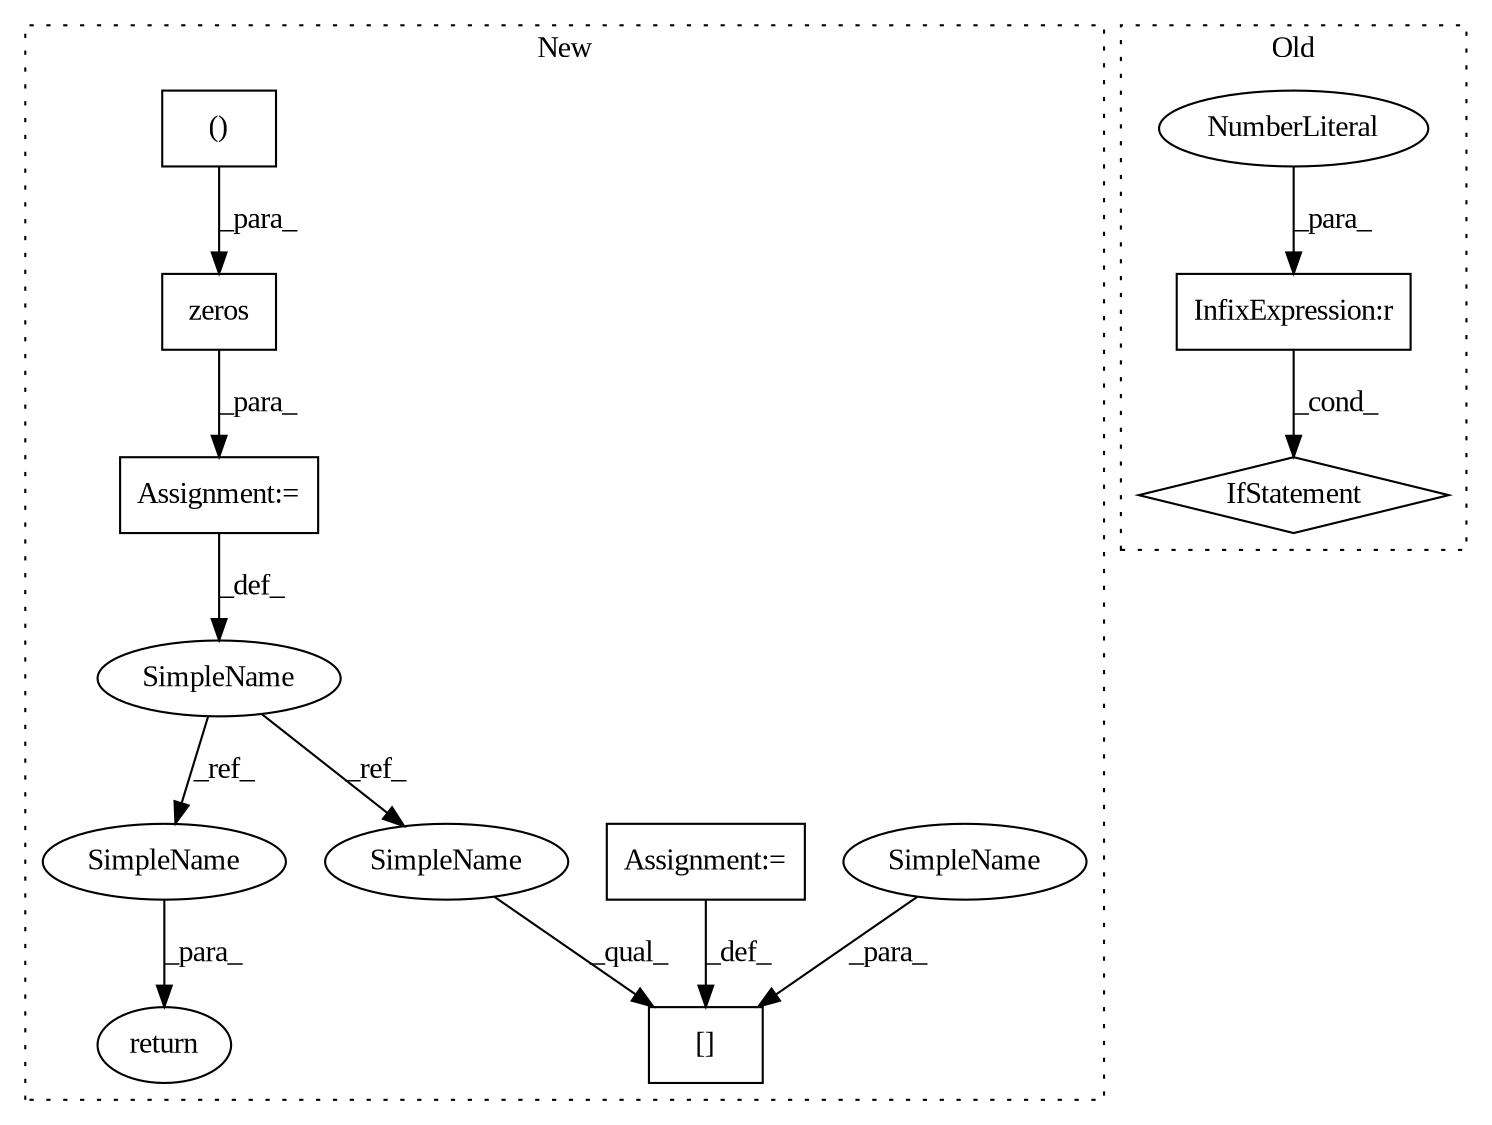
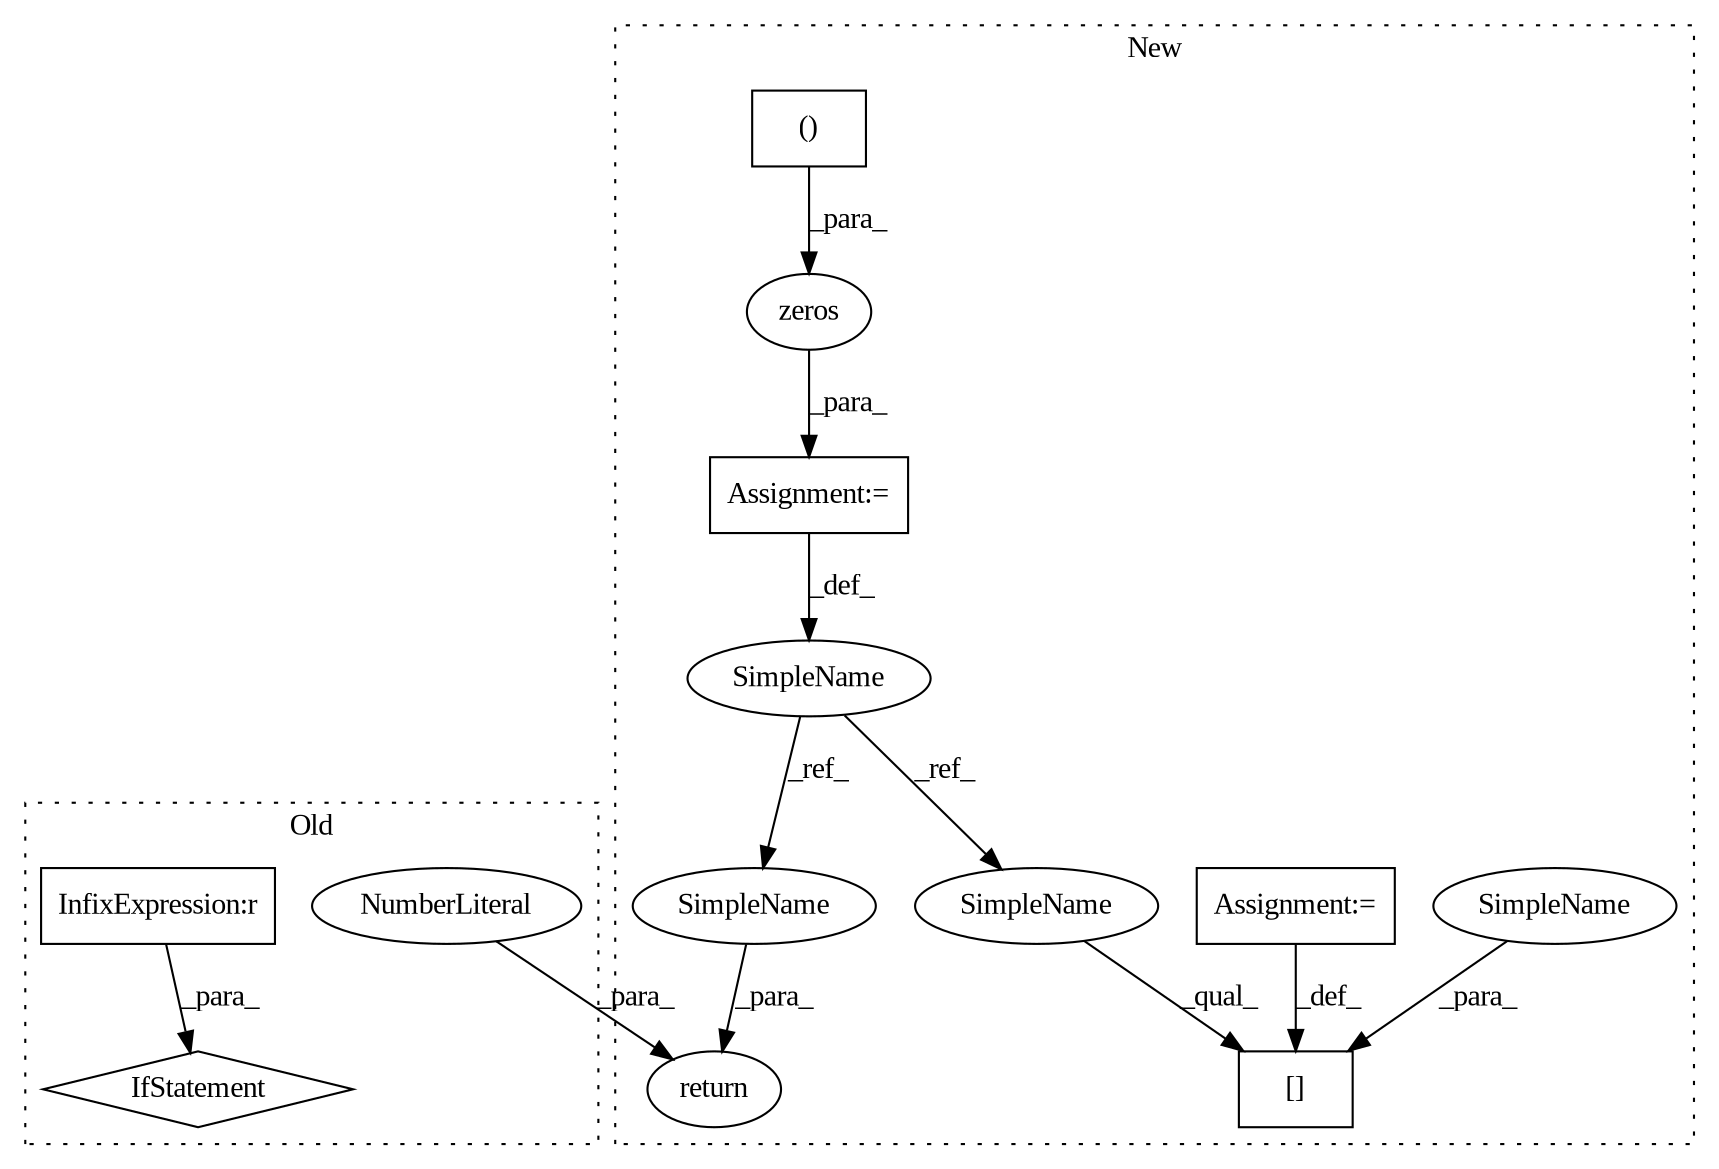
edge "NumberLiteral" -> "InfixExpression:r": now "NumberLiteral" -> "return"
node "zeros": shape box -> ellipse
edge "InfixExpression:r" -> "IfStatement": label "_cond_" -> "_para_"
